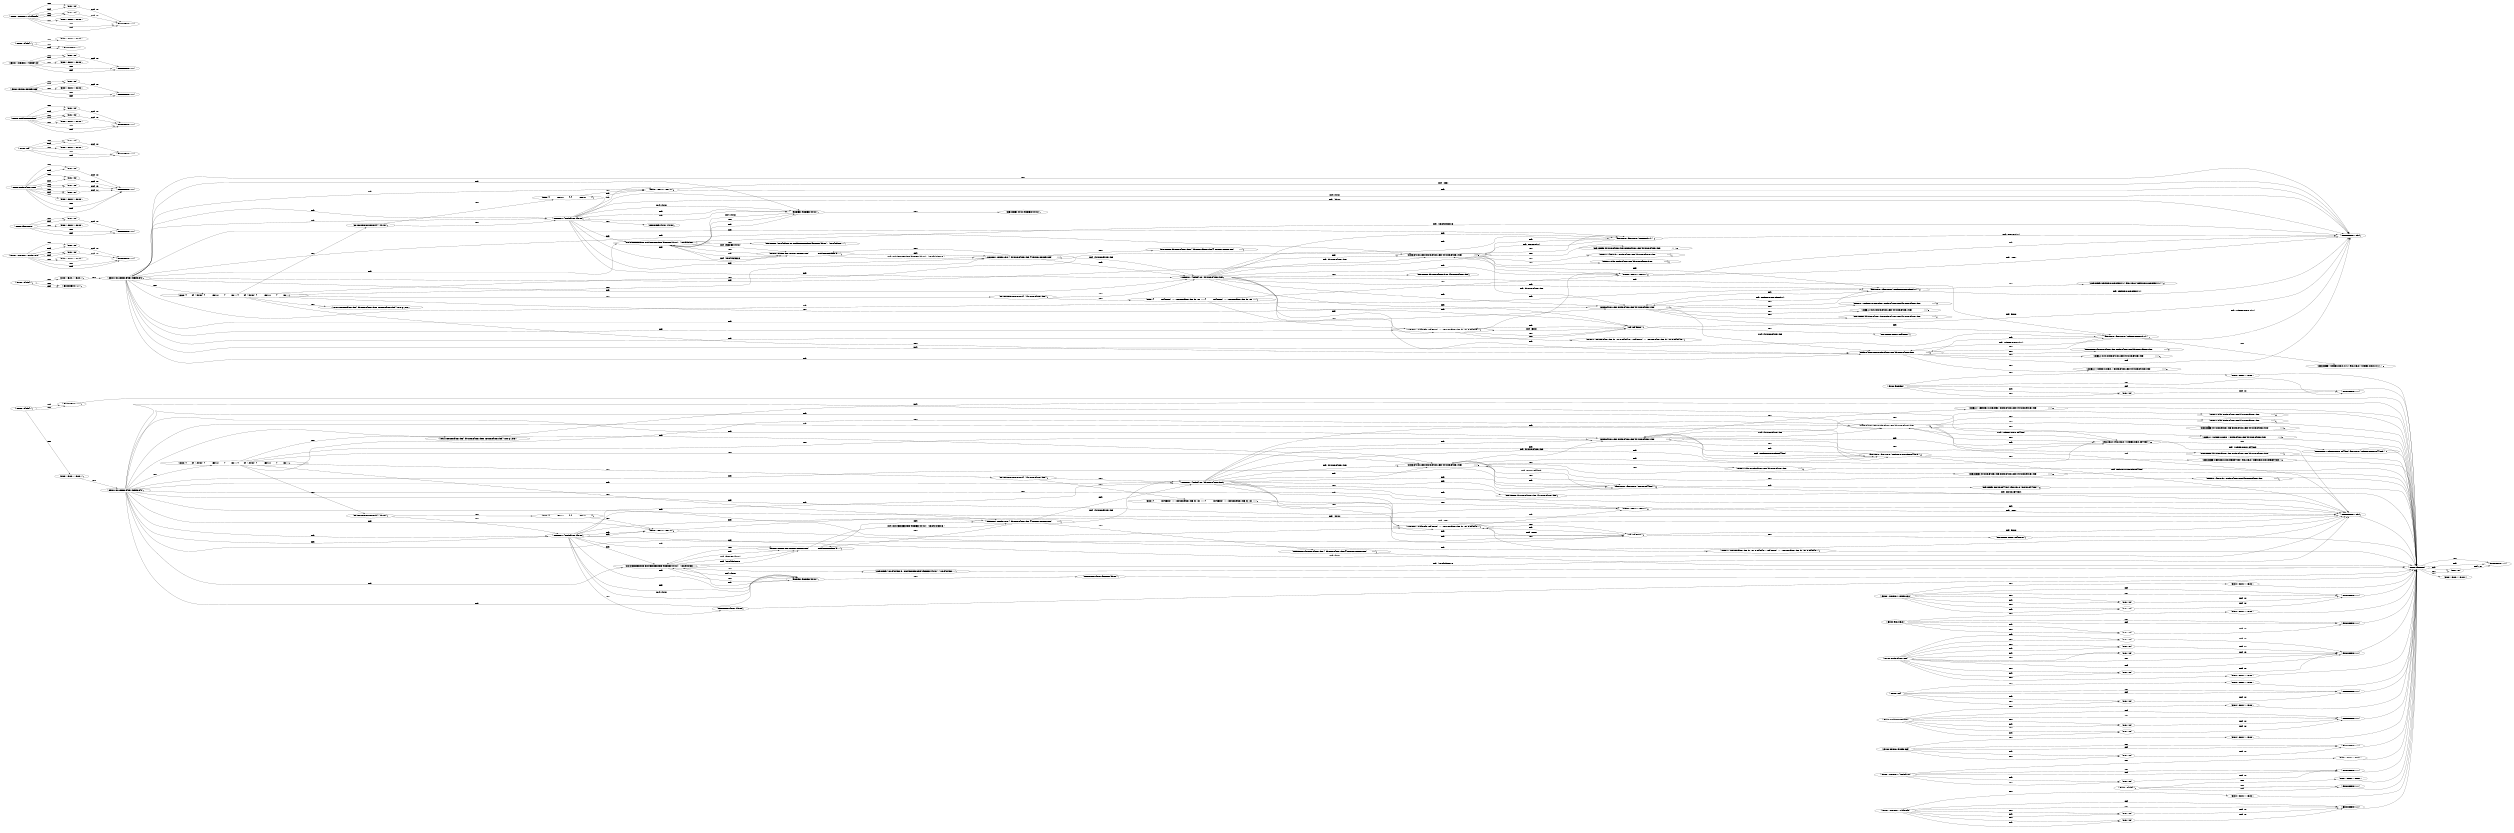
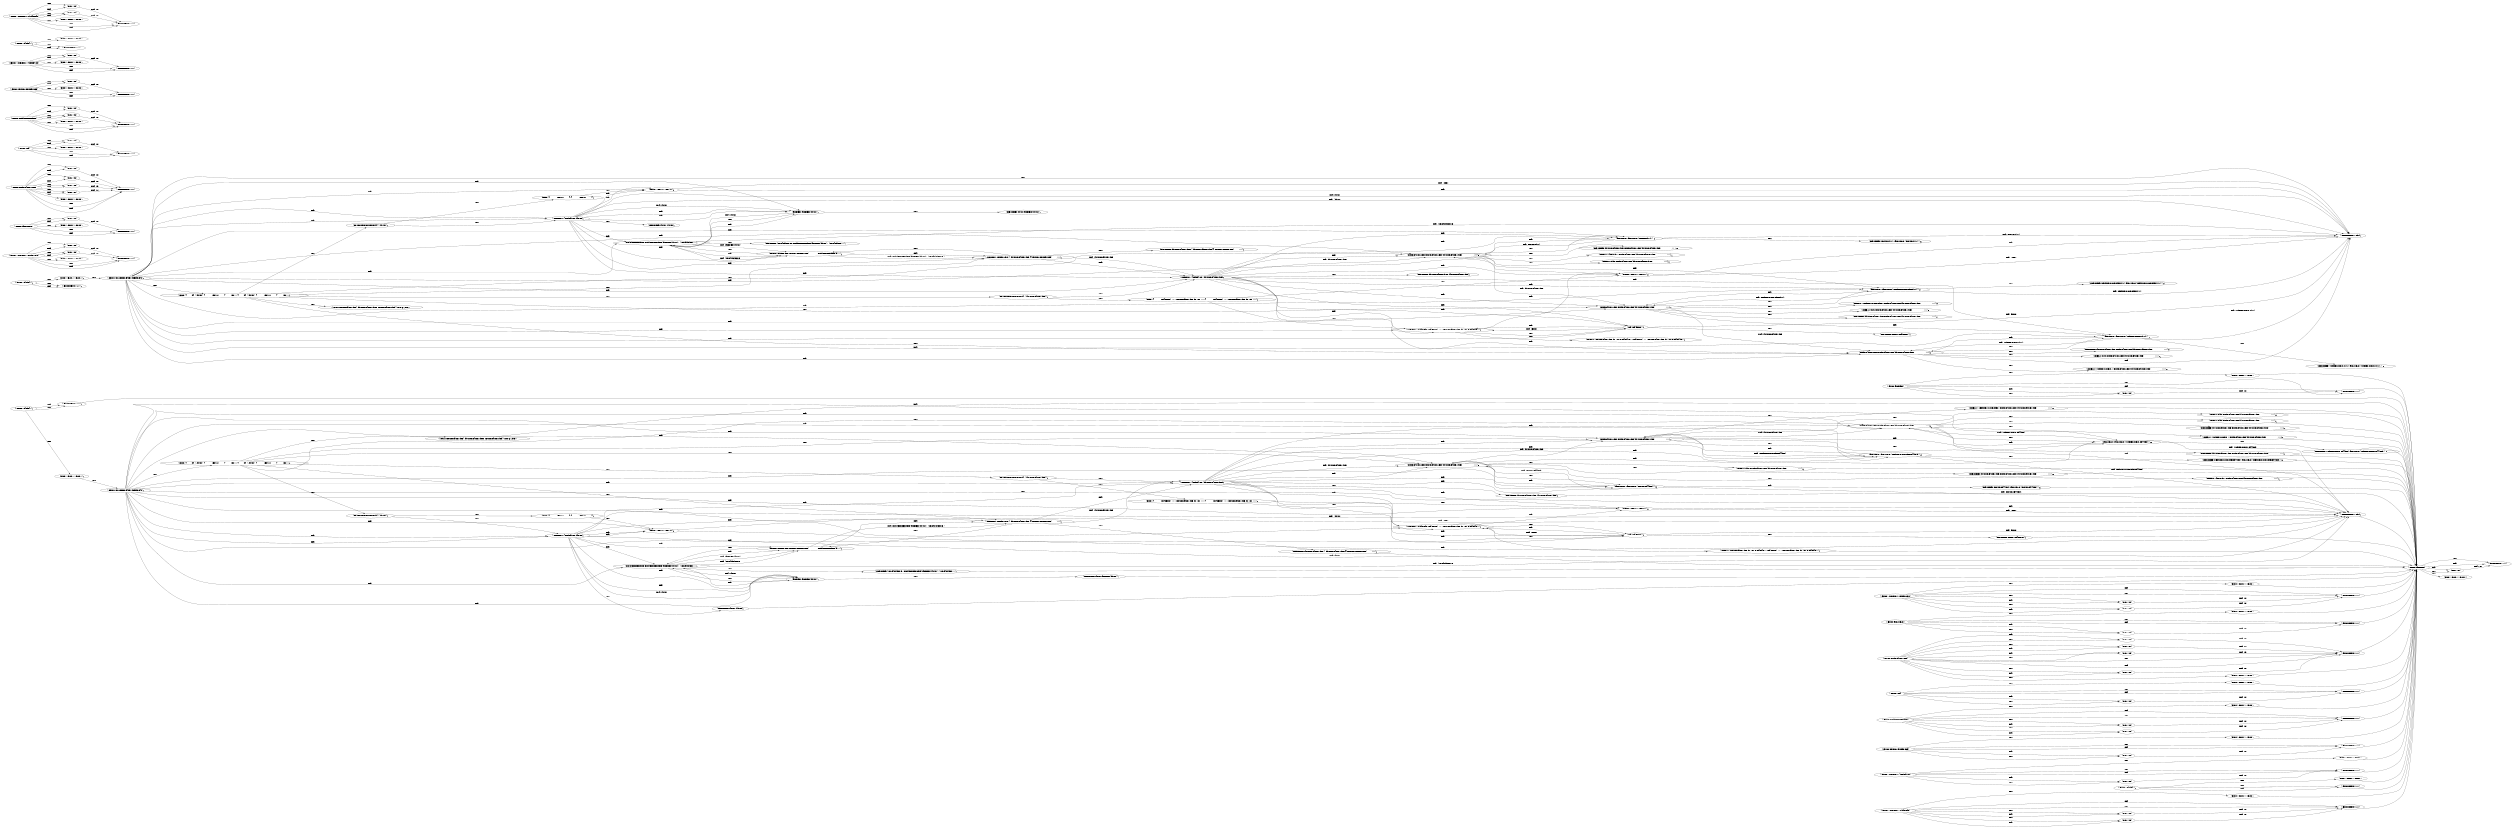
node "(IDENTIFIER,FocusInThunk,G_CALLBACK(FocusInThunk))": added
